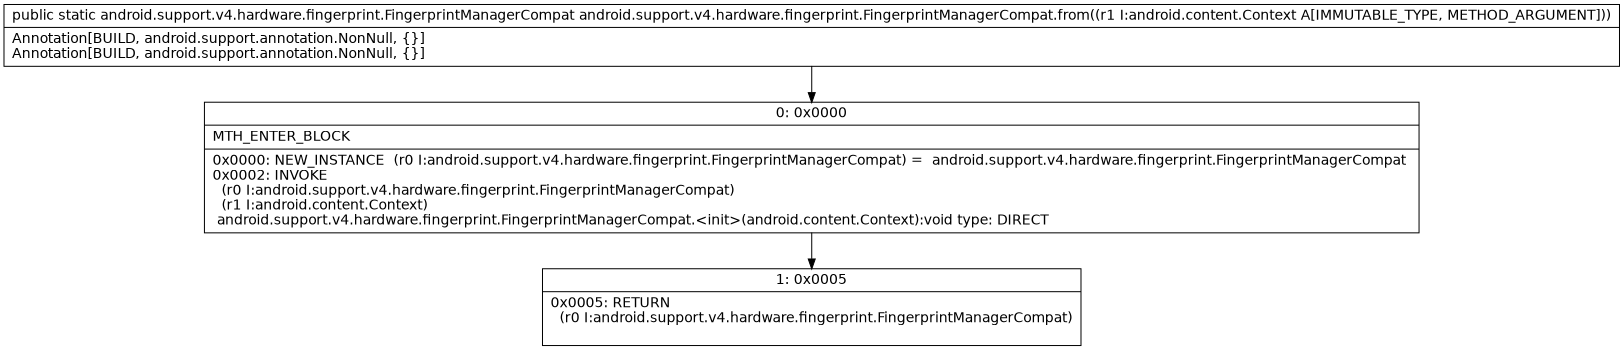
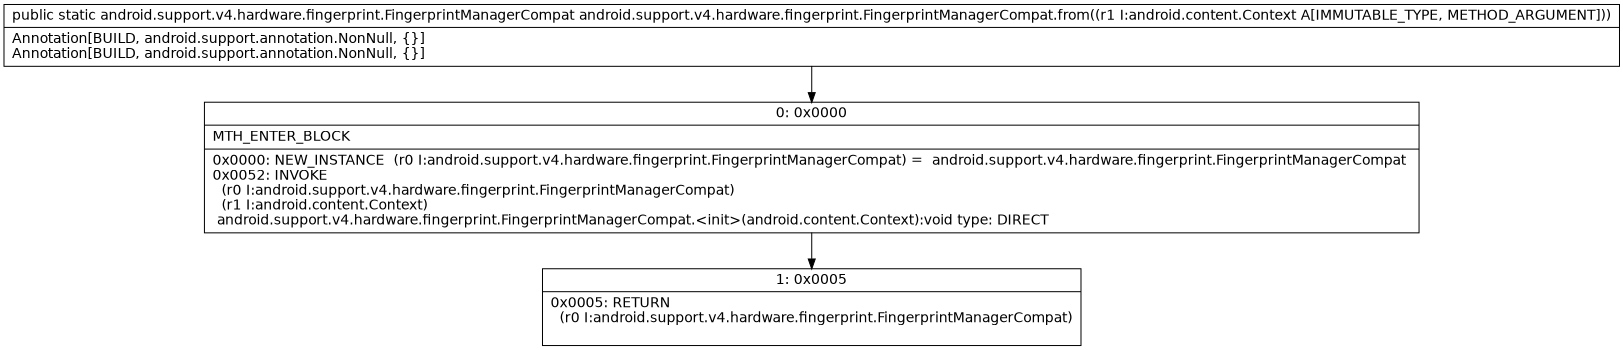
node "0: 0x0000": text "0x0002: INVOKE" -> "0x0052: INVOKE"
